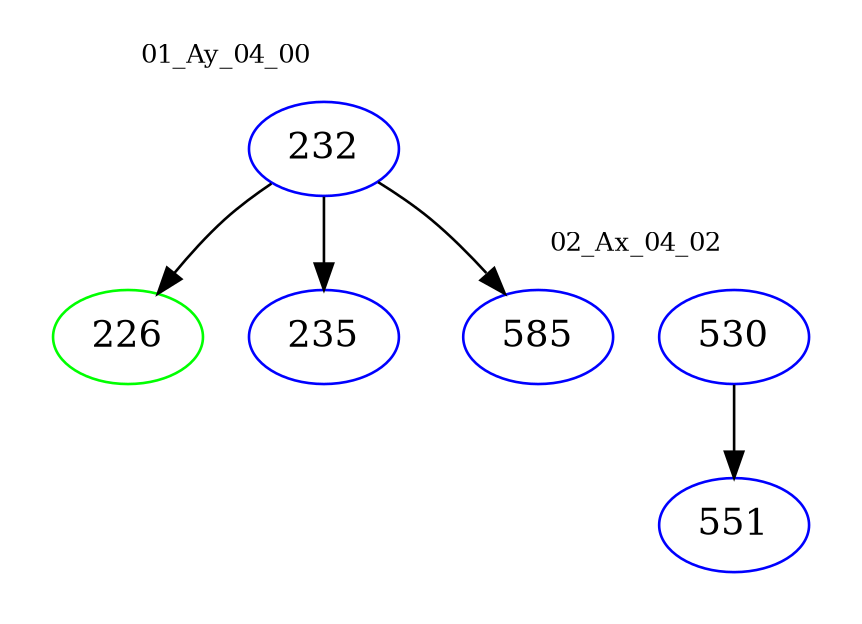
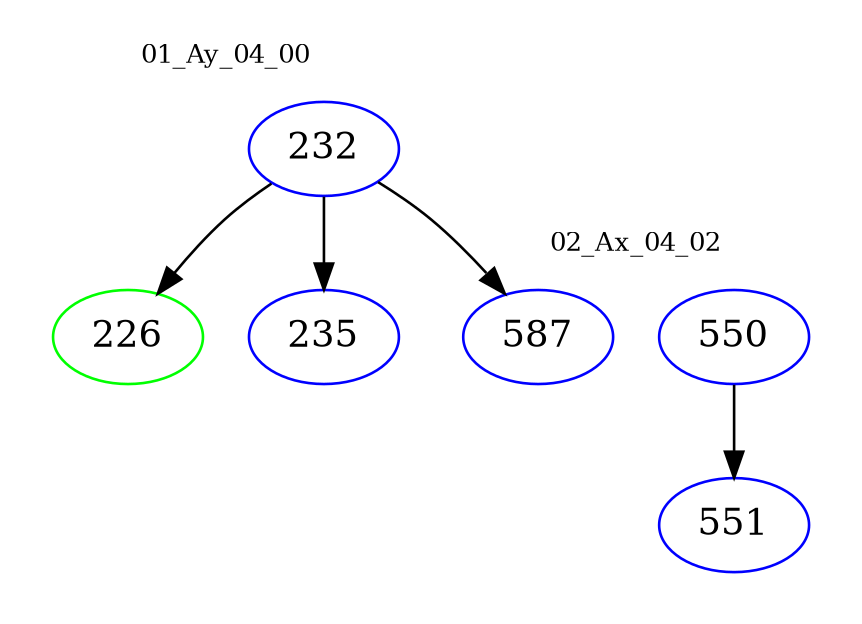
node "585": label "585" -> "587"
node "530": label "530" -> "550"
